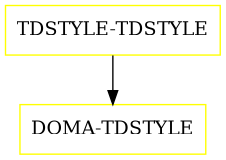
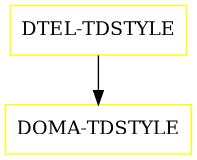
node "TDSTYLE-TDSTYLE": label "TDSTYLE-TDSTYLE" -> "DTEL-TDSTYLE"
